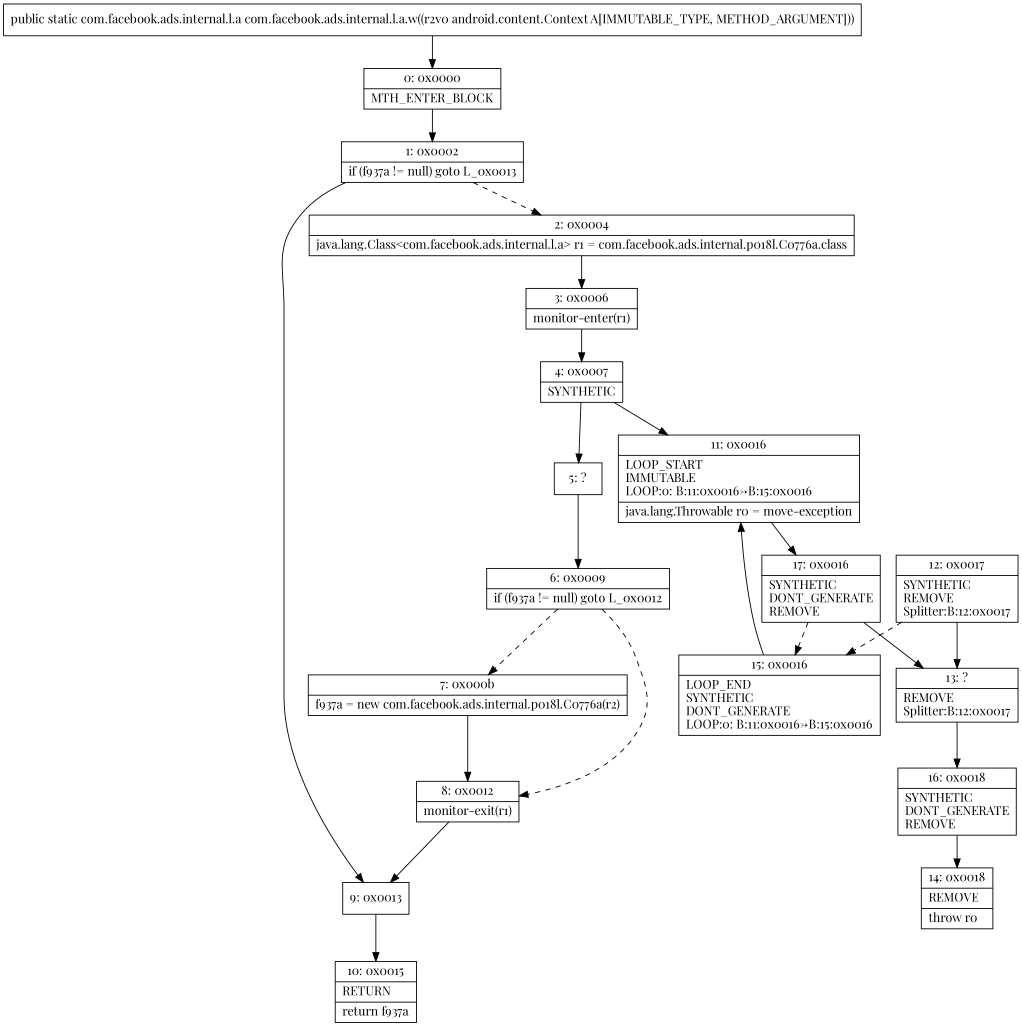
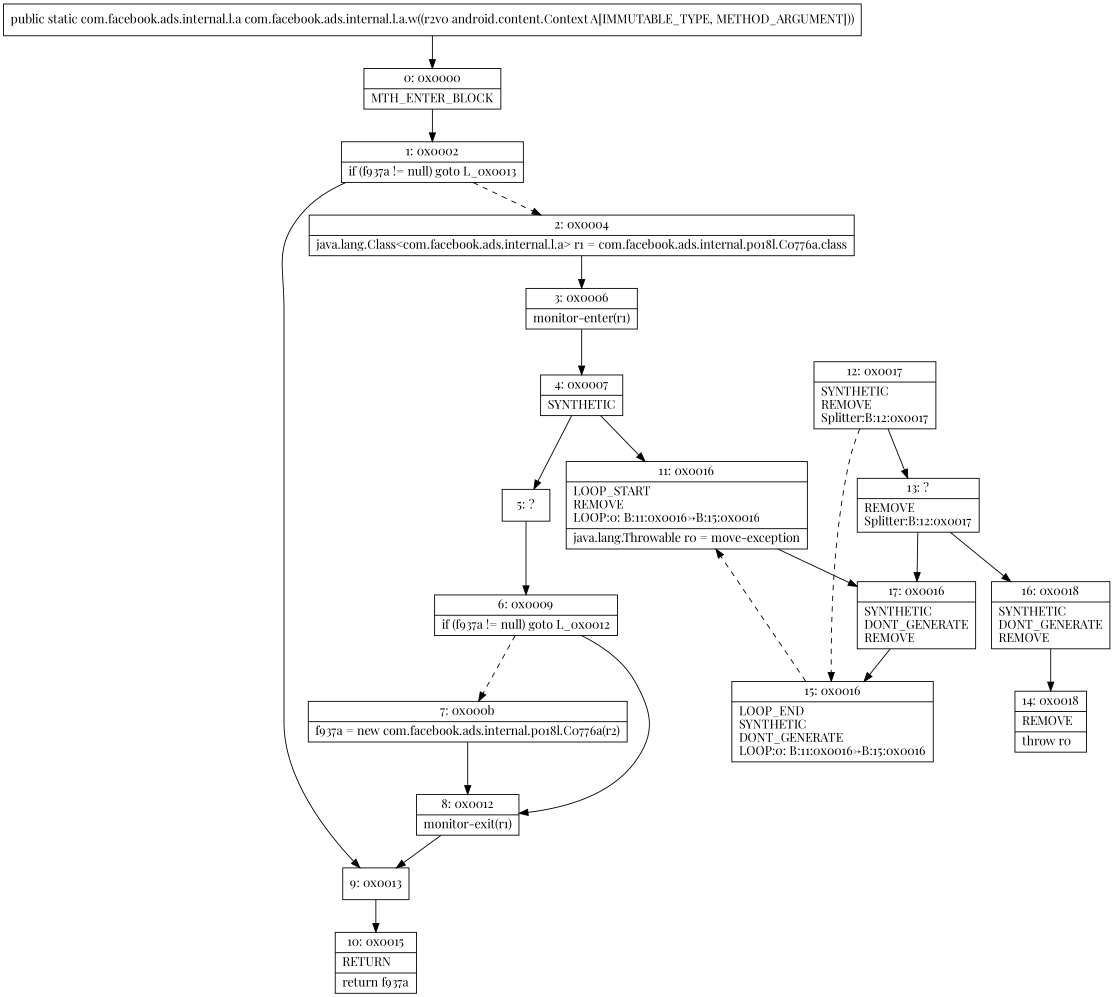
node "11: 0x0016": text "IMMUTABLE" -> "REMOVE"
edge "15: 0x0016" -> "11: 0x0016": style solid -> dashed
edge "17: 0x0016" -> "15: 0x0016": style dashed -> solid
edge "17: 0x0016" -> "13: ?": reversed
edge "6: 0x0009" -> "8: 0x0012": style dashed -> solid
